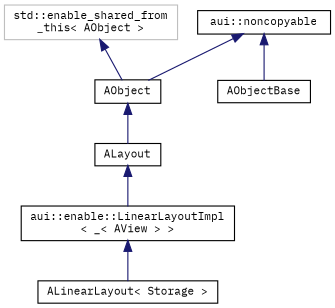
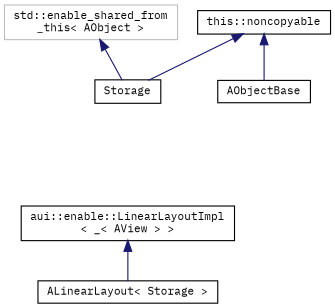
node "aui::noncopyable": label "aui::noncopyable" -> "this::noncopyable"
node "AObject": label "AObject" -> "Storage"
node "ALayout": removed
